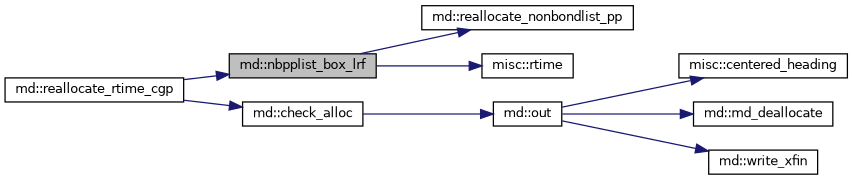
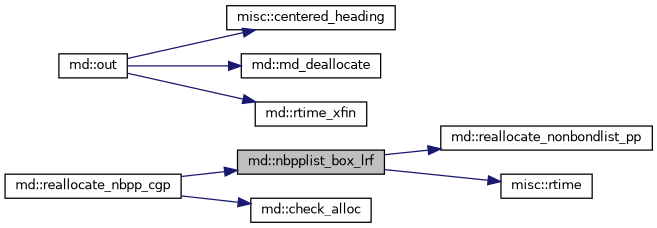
node "md::reallocate_rtime_cgp": label "md::reallocate_rtime_cgp" -> "md::reallocate_nbpp_cgp"
edge "md::check_alloc" -> "md::out": removed
node "md::write_xfin": label "md::write_xfin" -> "md::rtime_xfin"
